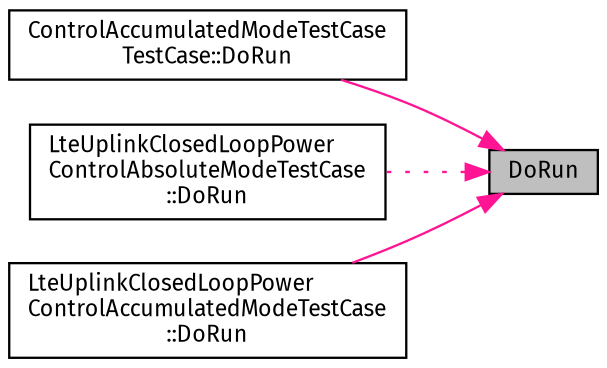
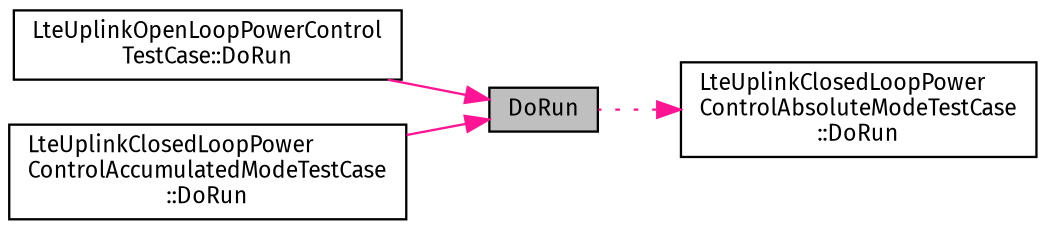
node "ControlAccumulatedModeTestCase TestCase::DoRun": label "ControlAccumulatedModeTestCase TestCase::DoRun" -> "LteUplinkOpenLoopPowerControl TestCase::DoRun"
edge "LteUplinkClosedLoopPower ControlAbsoluteModeTestCase ::DoRun" -> "DoRun": reversed
